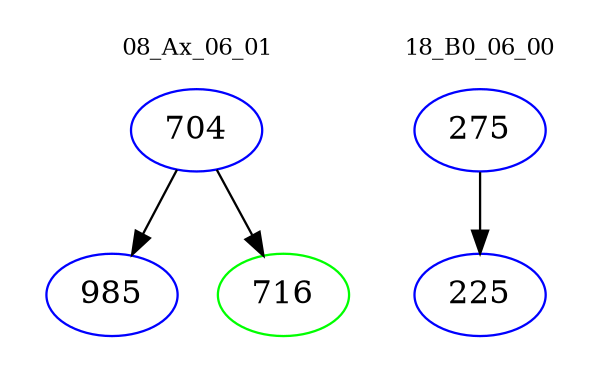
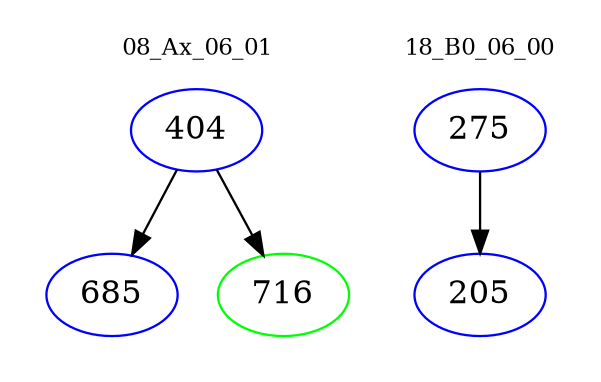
node "704": label "704" -> "404"
node "985": label "985" -> "685"
node "225": label "225" -> "205"
